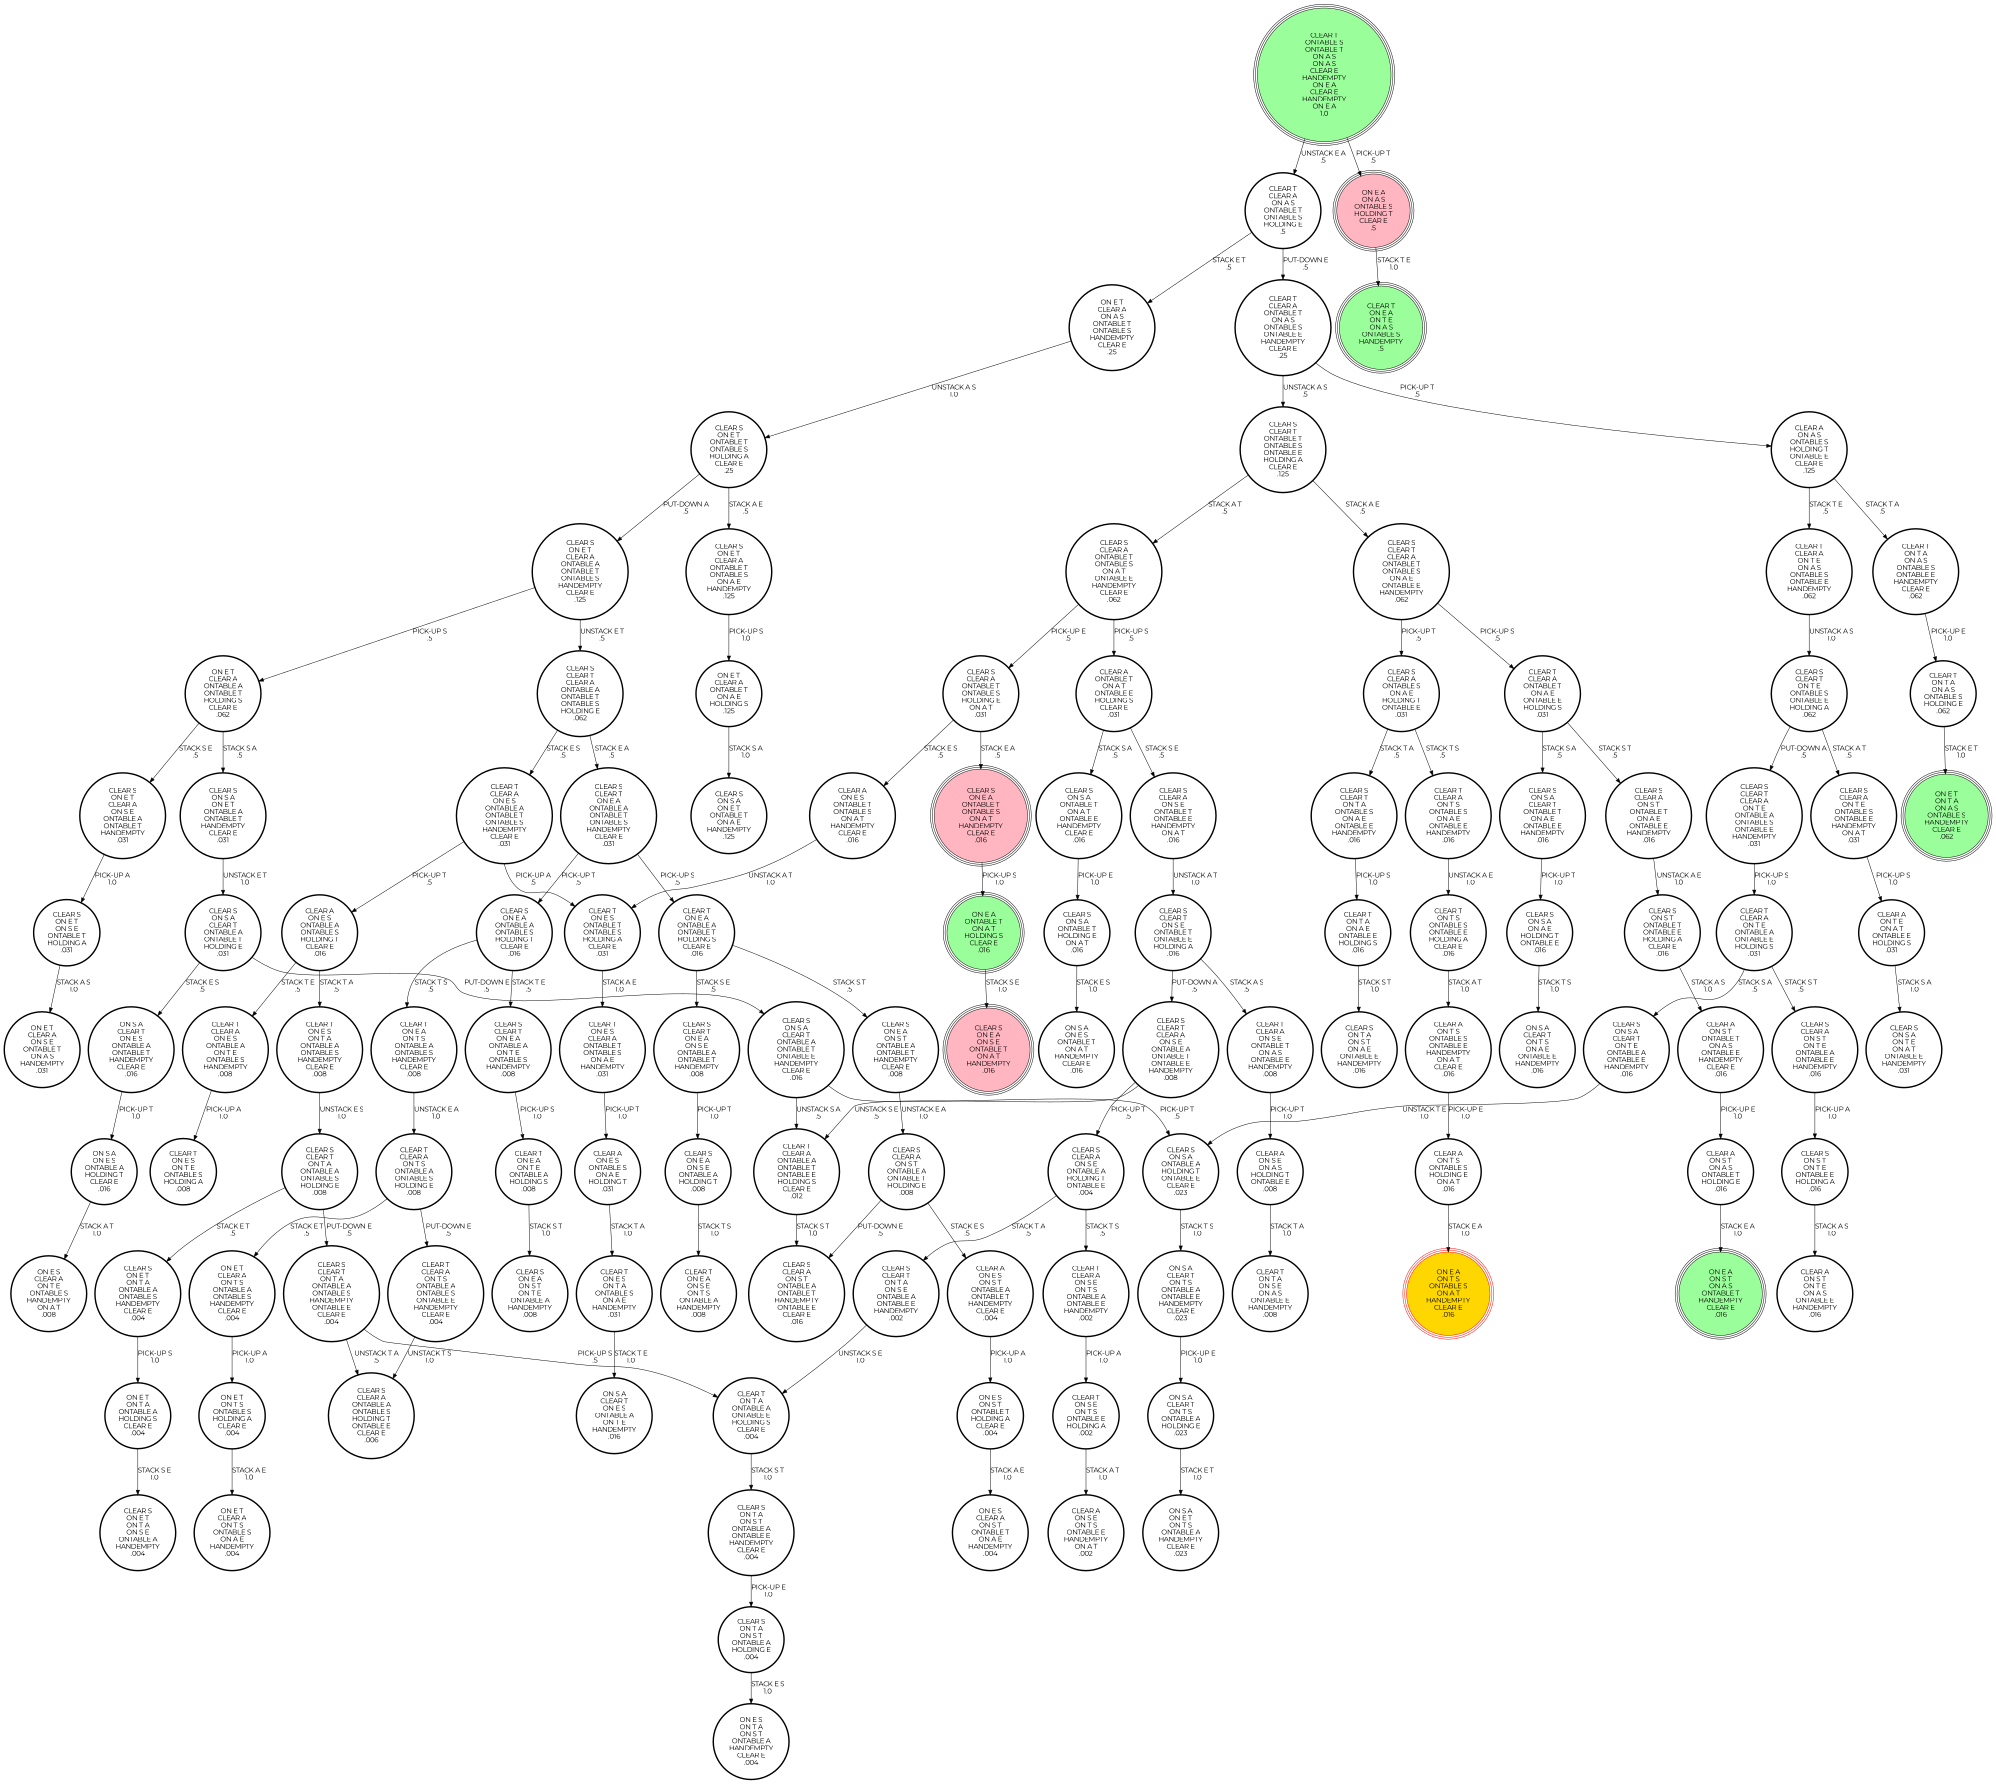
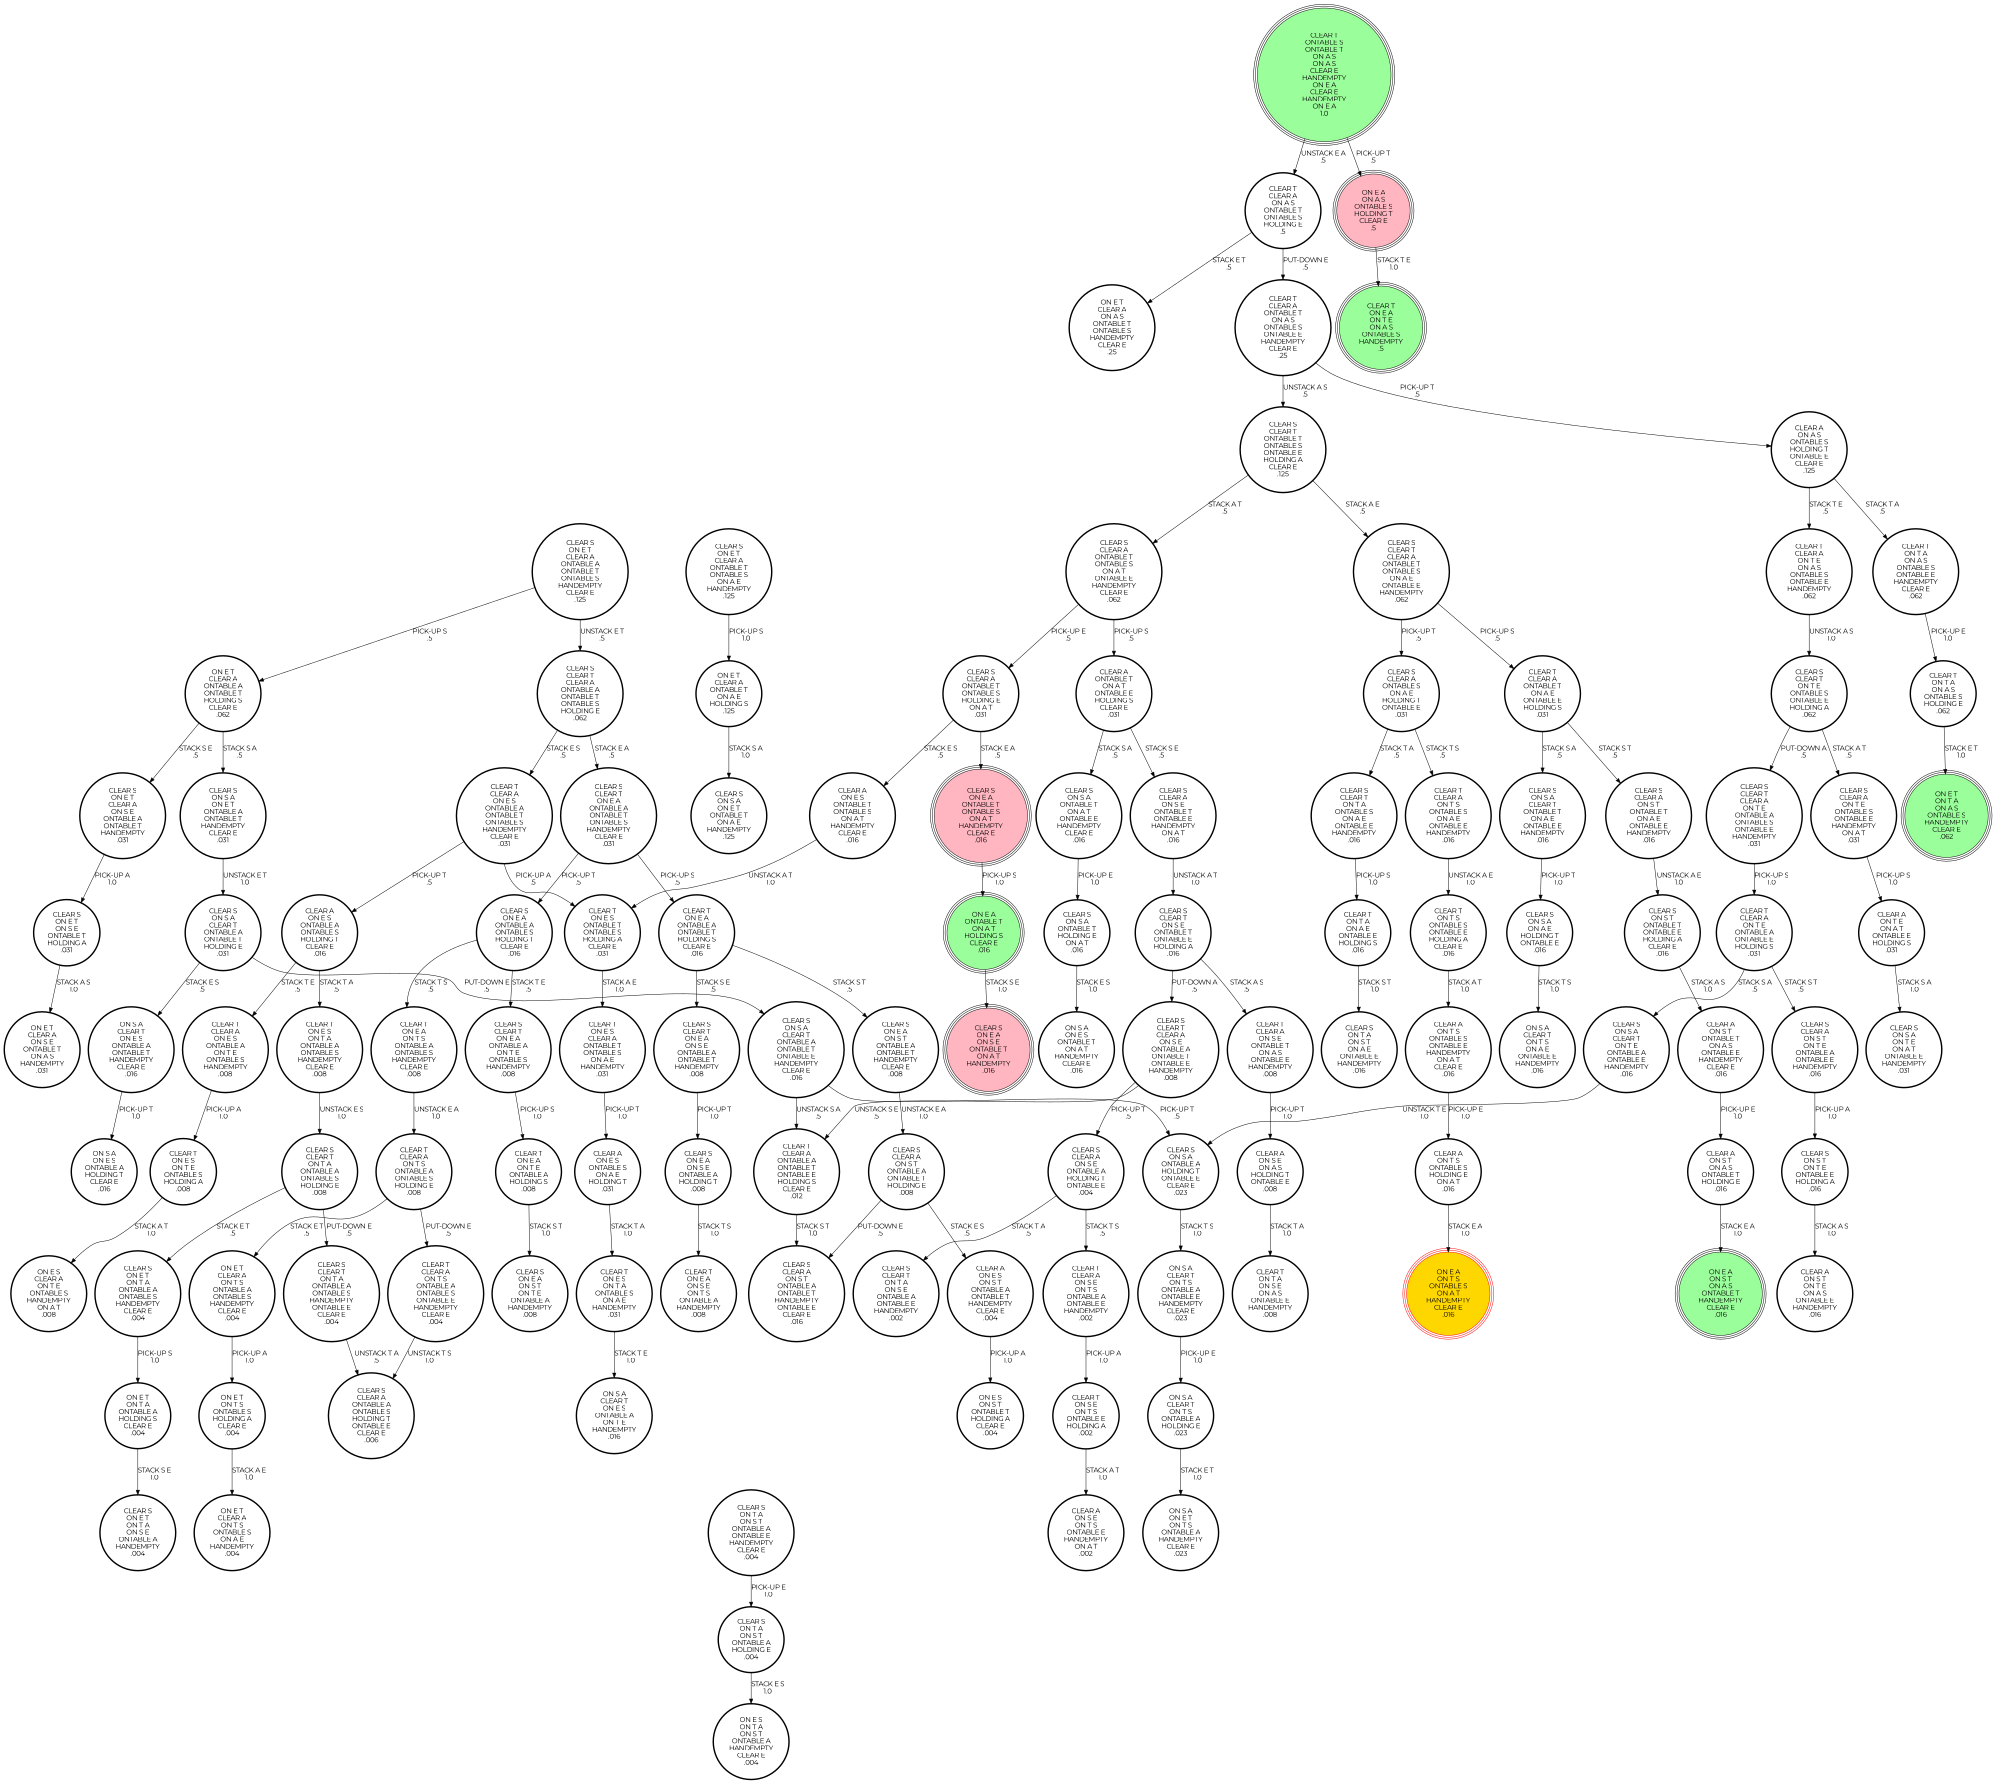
node "CLEAR S ON E T ONTABLE T ONTABLE S HOLDING A CLEAR E .25": removed
edge "ON S A ON E S ONTABLE A HOLDING T CLEAR E .016" -> "ON E S CLEAR A ON T E ONTABLE S HANDEMPTY ON A T .008": now "CLEAR T ON E S ON T E ONTABLE S HOLDING A .008" -> "ON E S CLEAR A ON T E ONTABLE S HANDEMPTY ON A T .008"
node "CLEAR T ON T A ONTABLE A ONTABLE E HOLDING S CLEAR E .004": removed
node "ON E S CLEAR A ON S T ONTABLE T ON A E HANDEMPTY .004": removed
